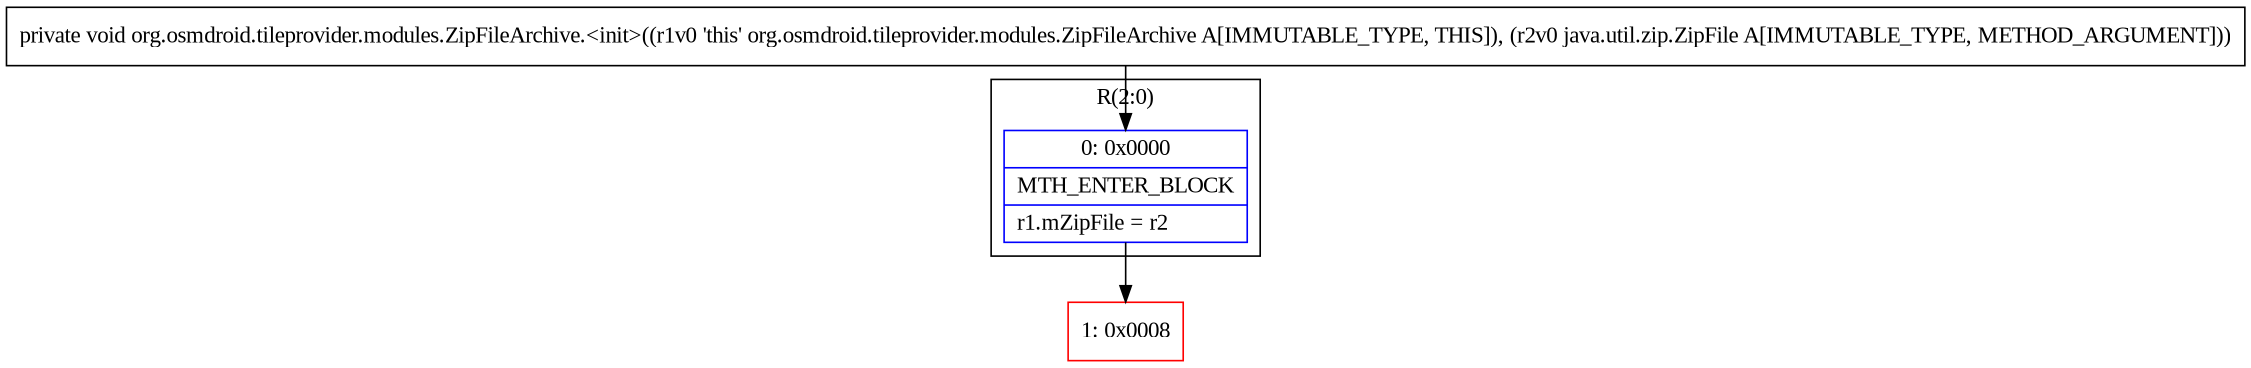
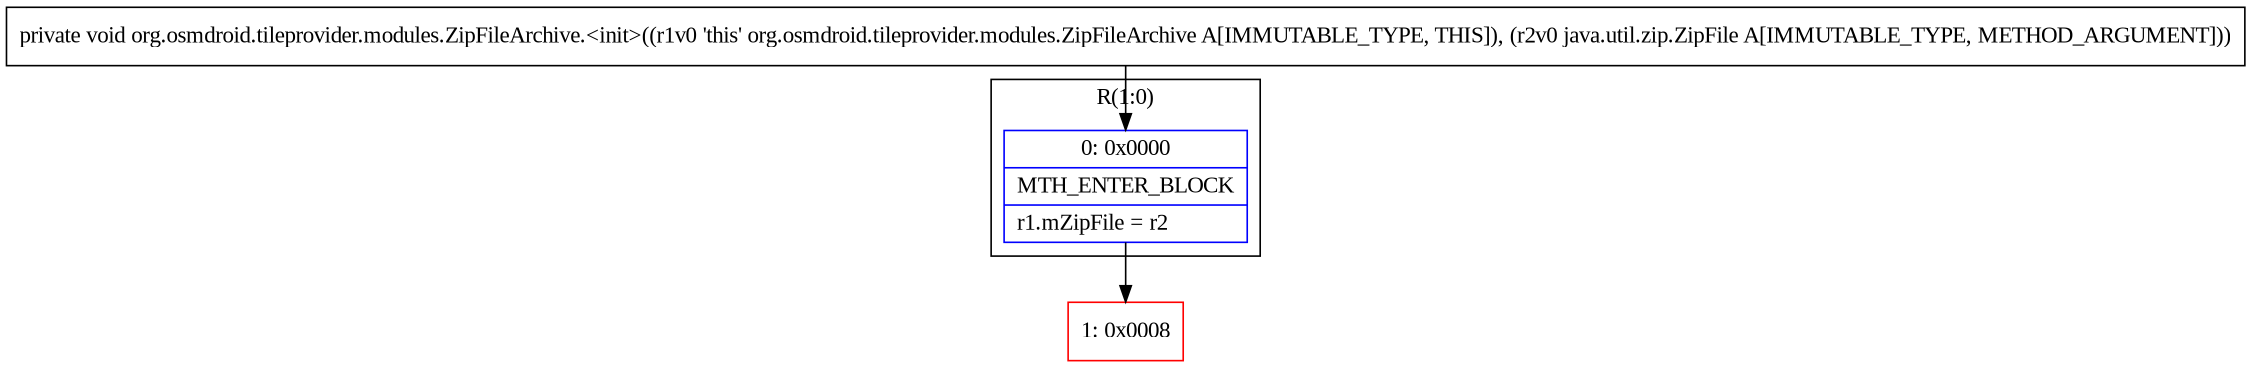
cluster "R(2:0)": label "R(2:0)" -> "R(1:0)"
